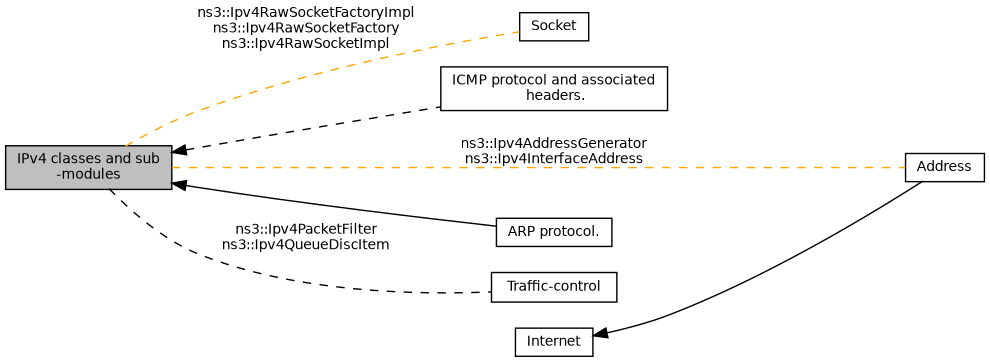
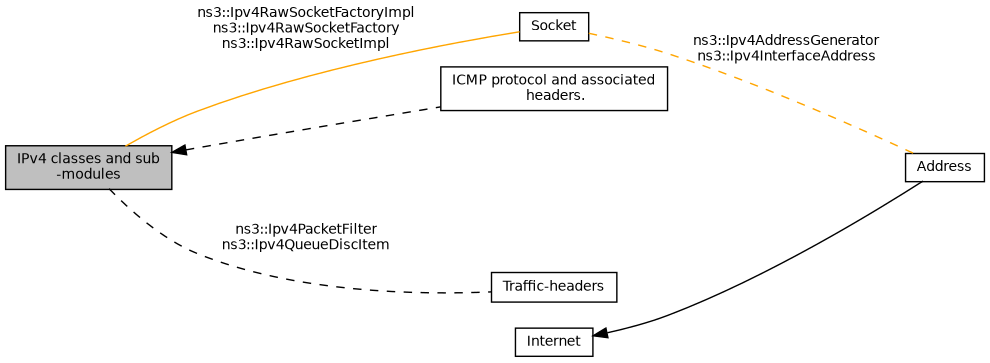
edge "Socket" -- "IPv4 classes and sub -modules": style dashed -> solid
edge "IPv4 classes and sub -modules" -- "Address": now "Socket" -- "Address"
node "ARP protocol.": removed
node "Traffic-control": label "Traffic-control" -> "Traffic-headers"
